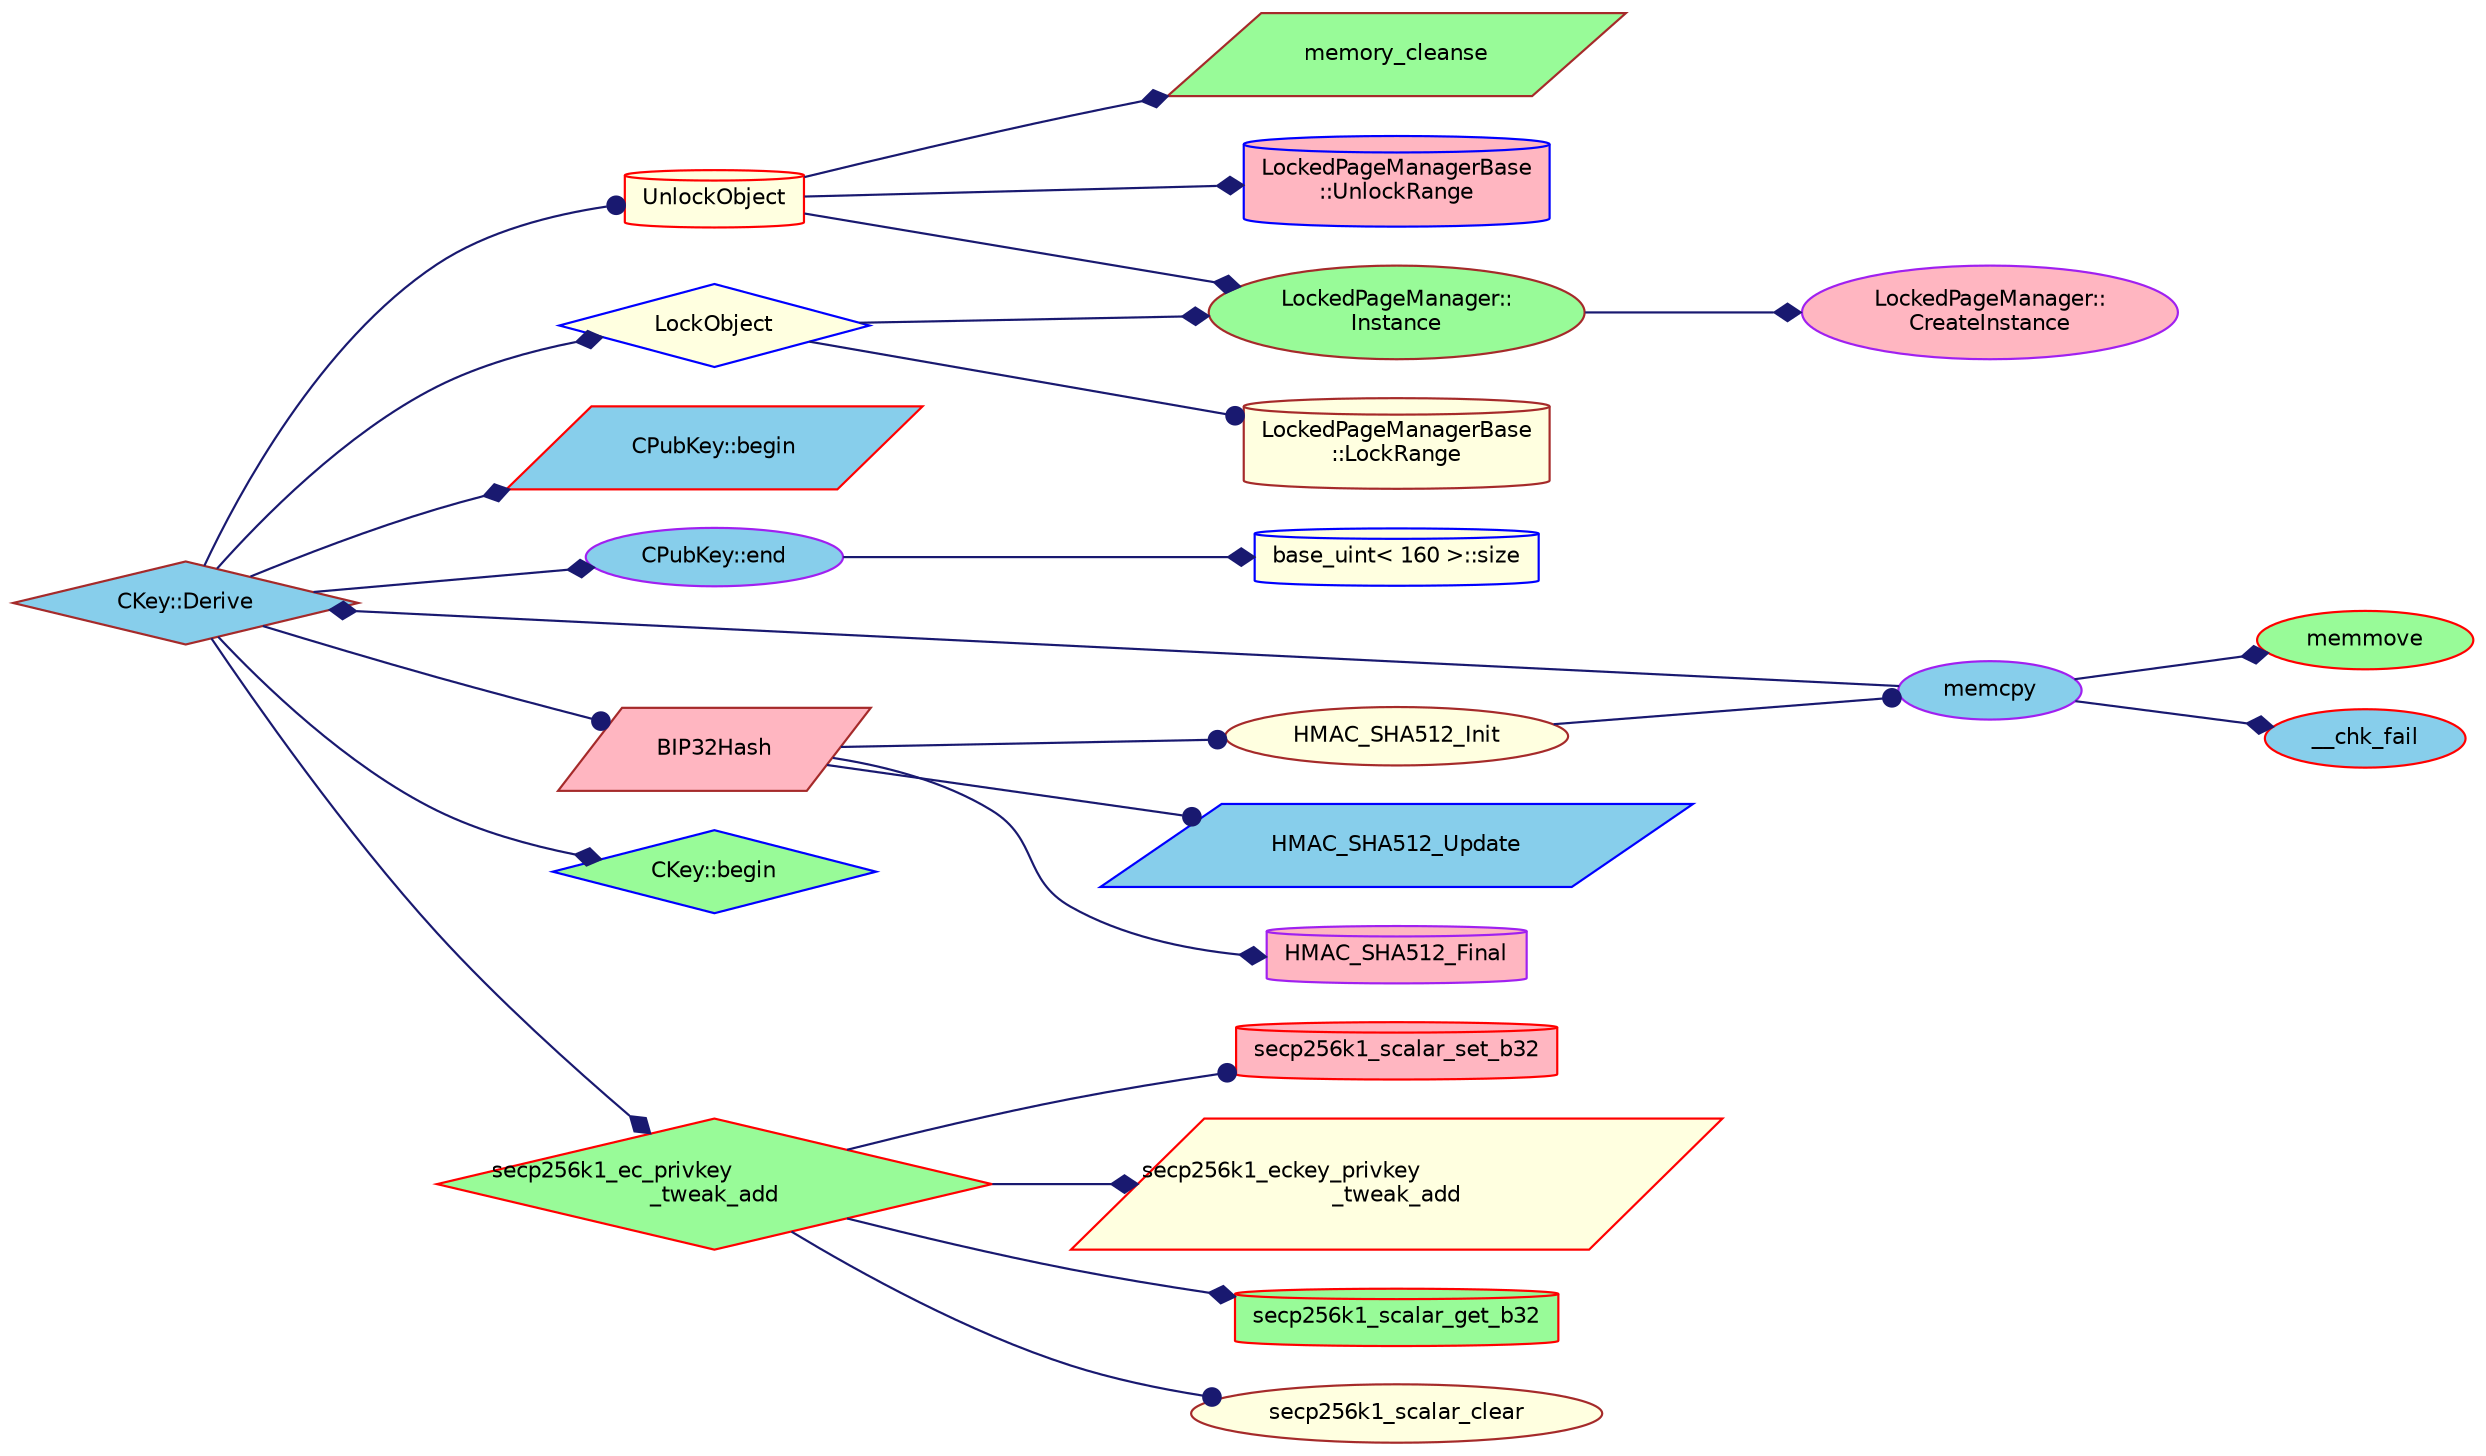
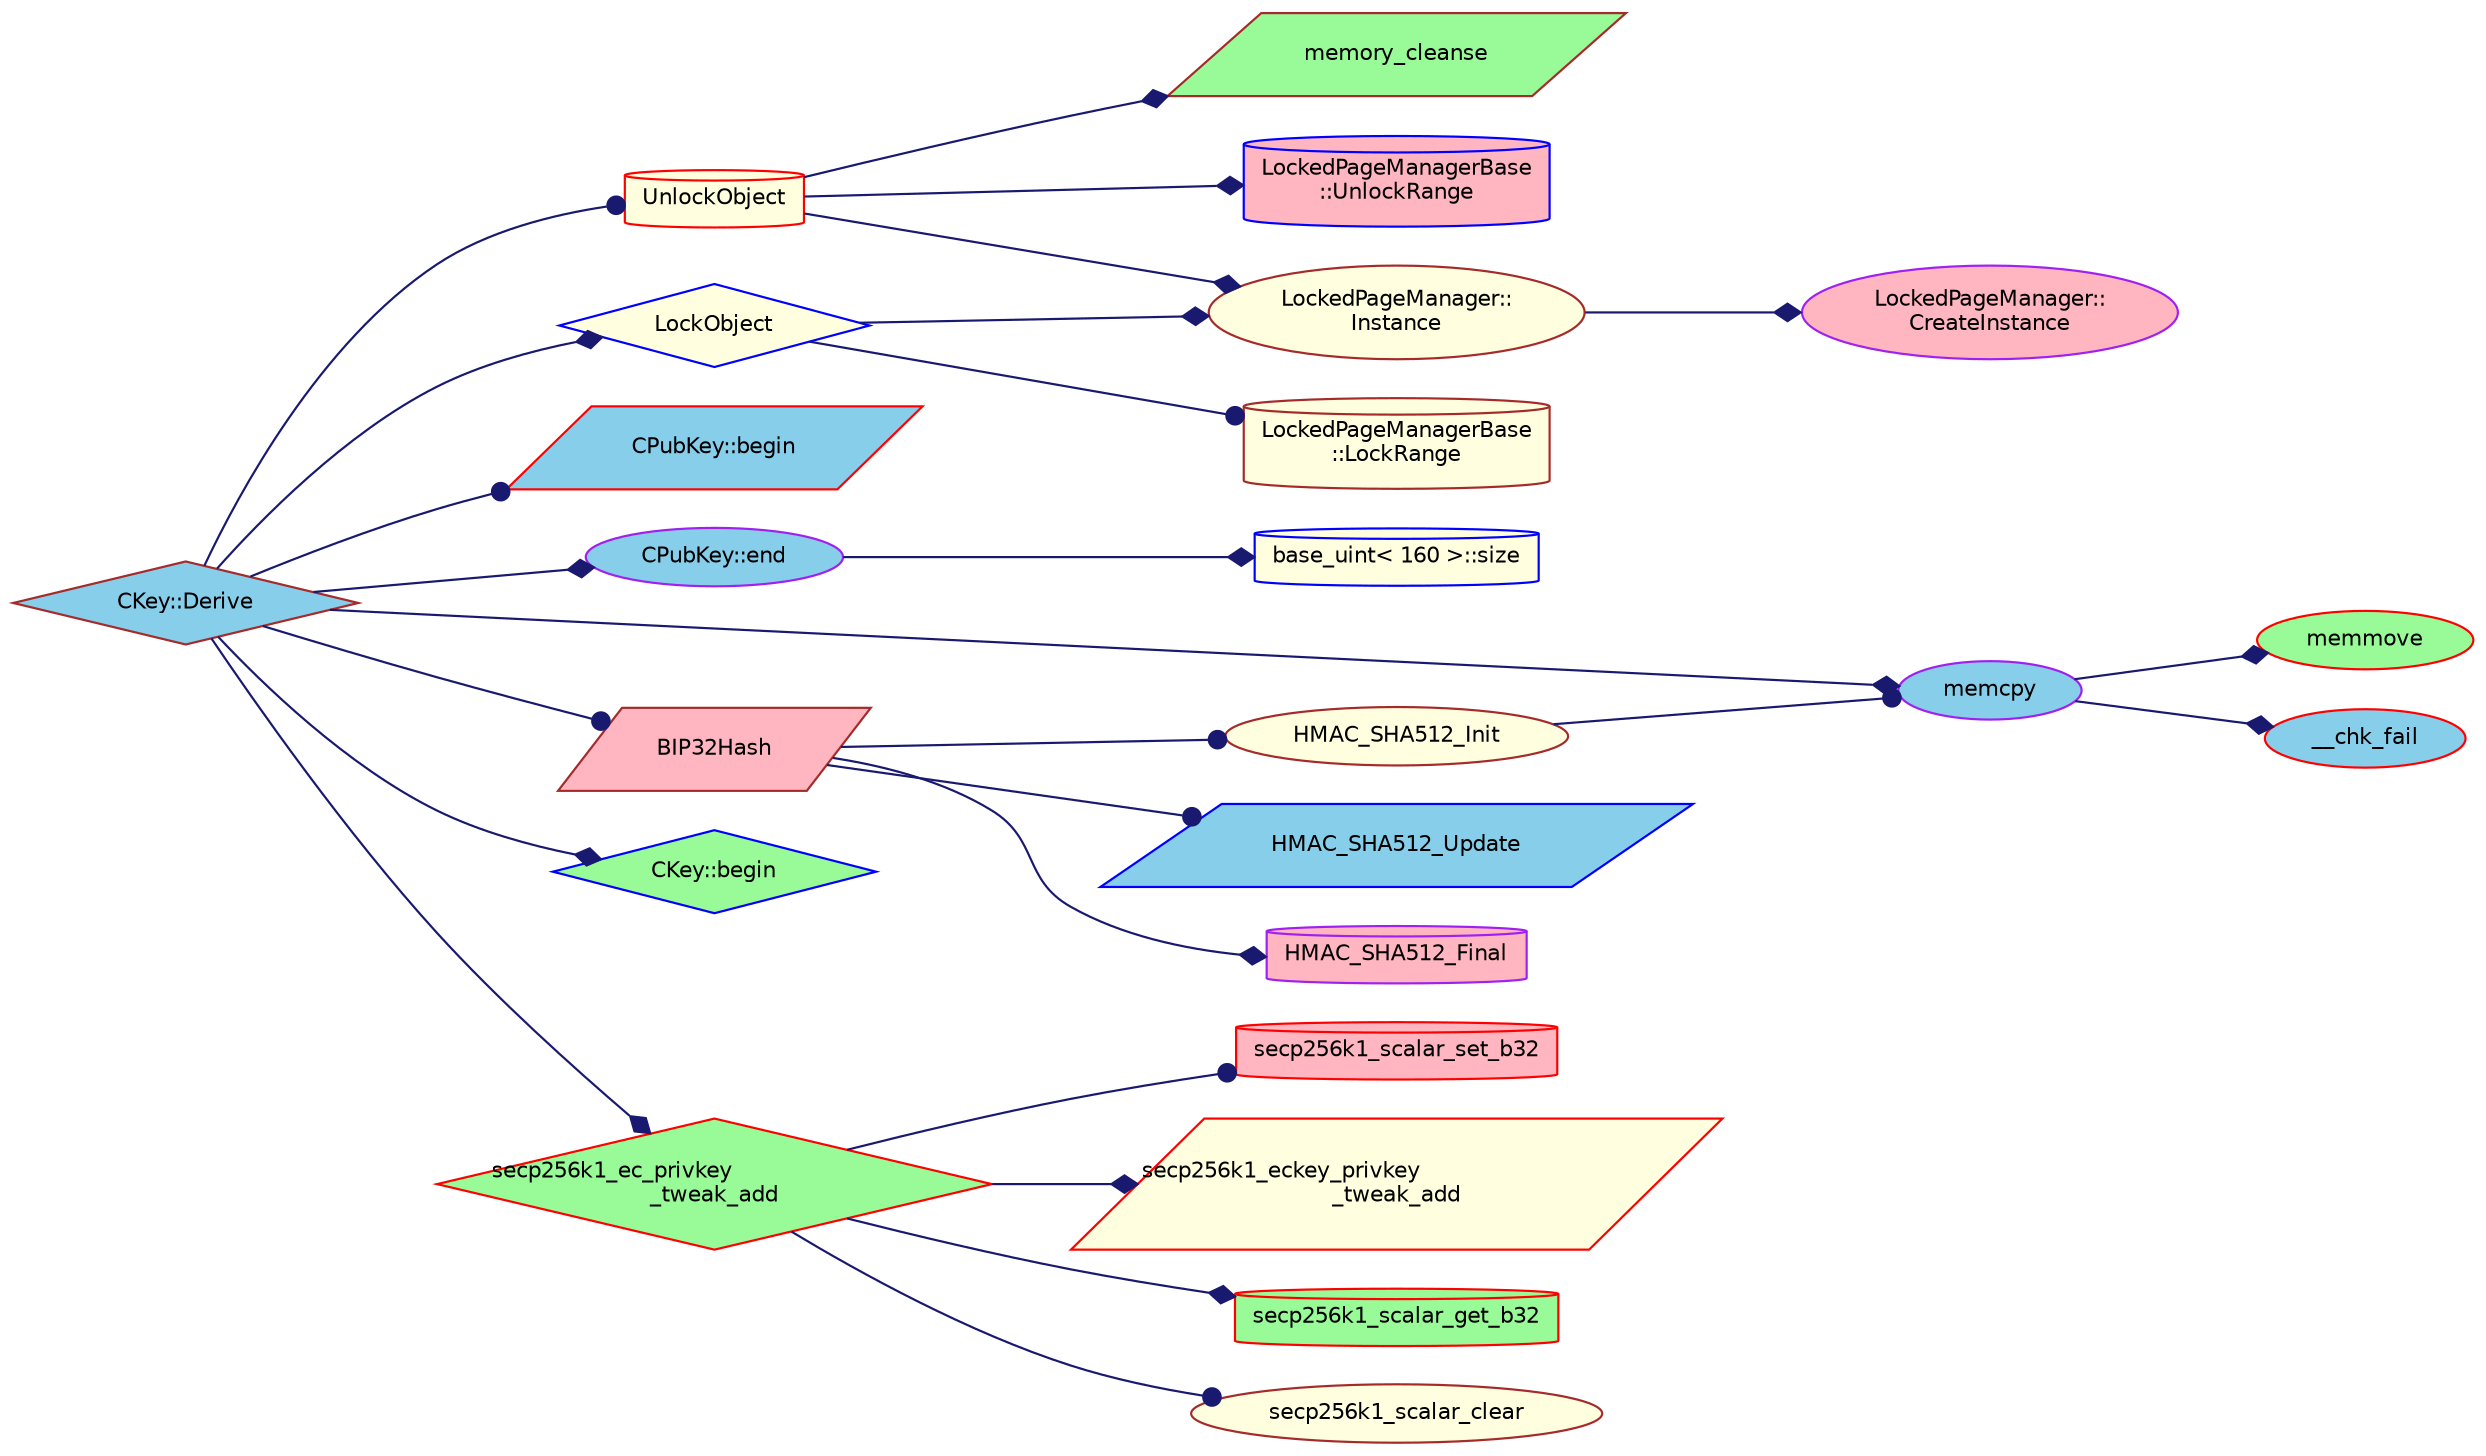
node "LockedPageManager:: Instance": fillcolor palegreen -> lightyellow
edge "CKey::Derive" -> "CPubKey::begin": arrowhead diamond -> dot
edge "memcpy" -> "CKey::Derive": reversed
